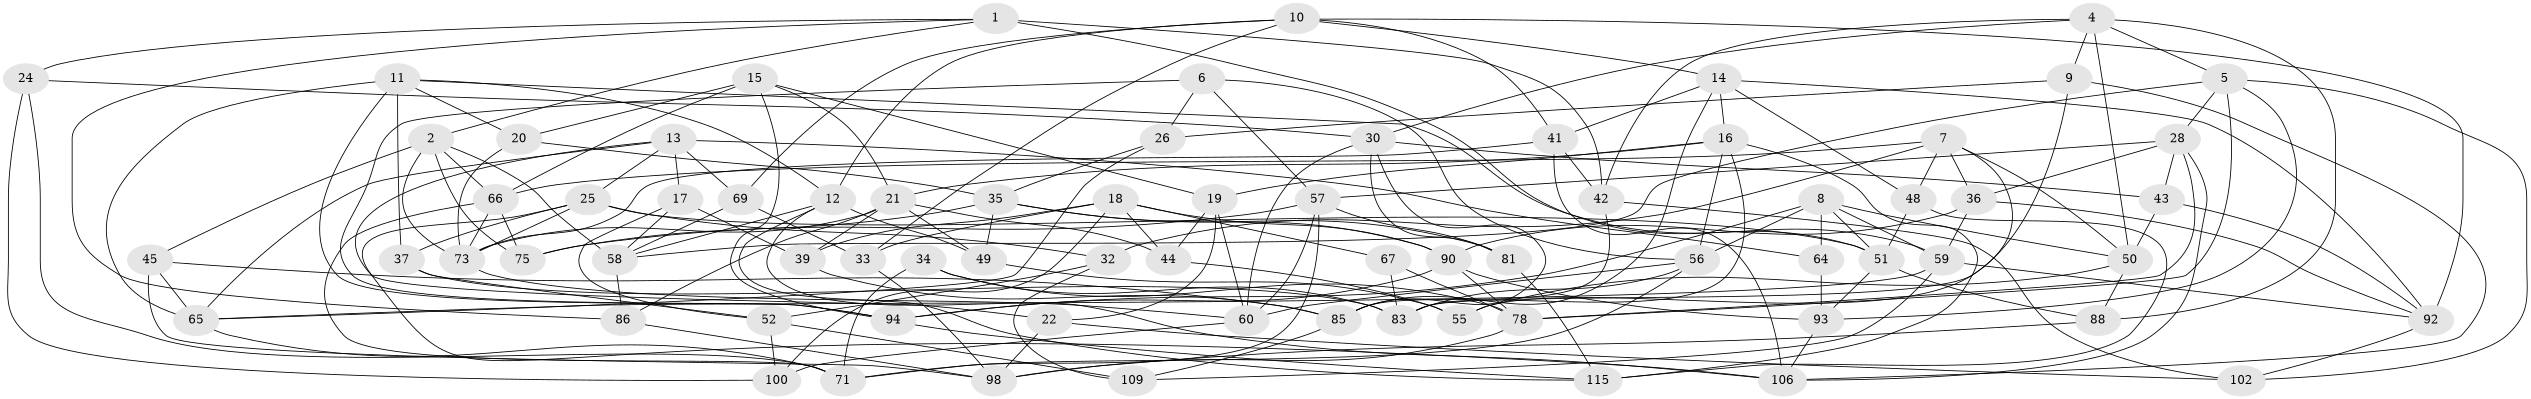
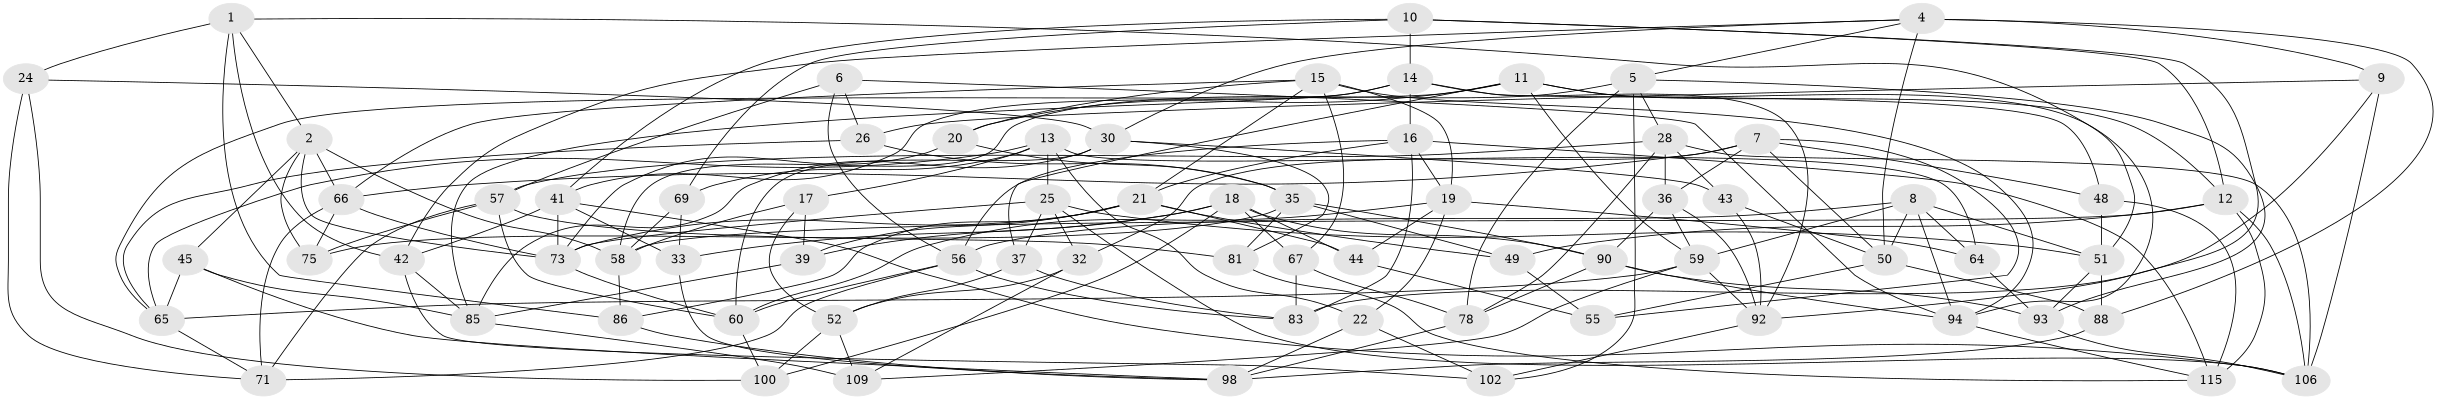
edge "10" -- "33": now "41" -- "33"
edge "15" -- "67": added
edge "19" -- "64": added
node "34": removed
